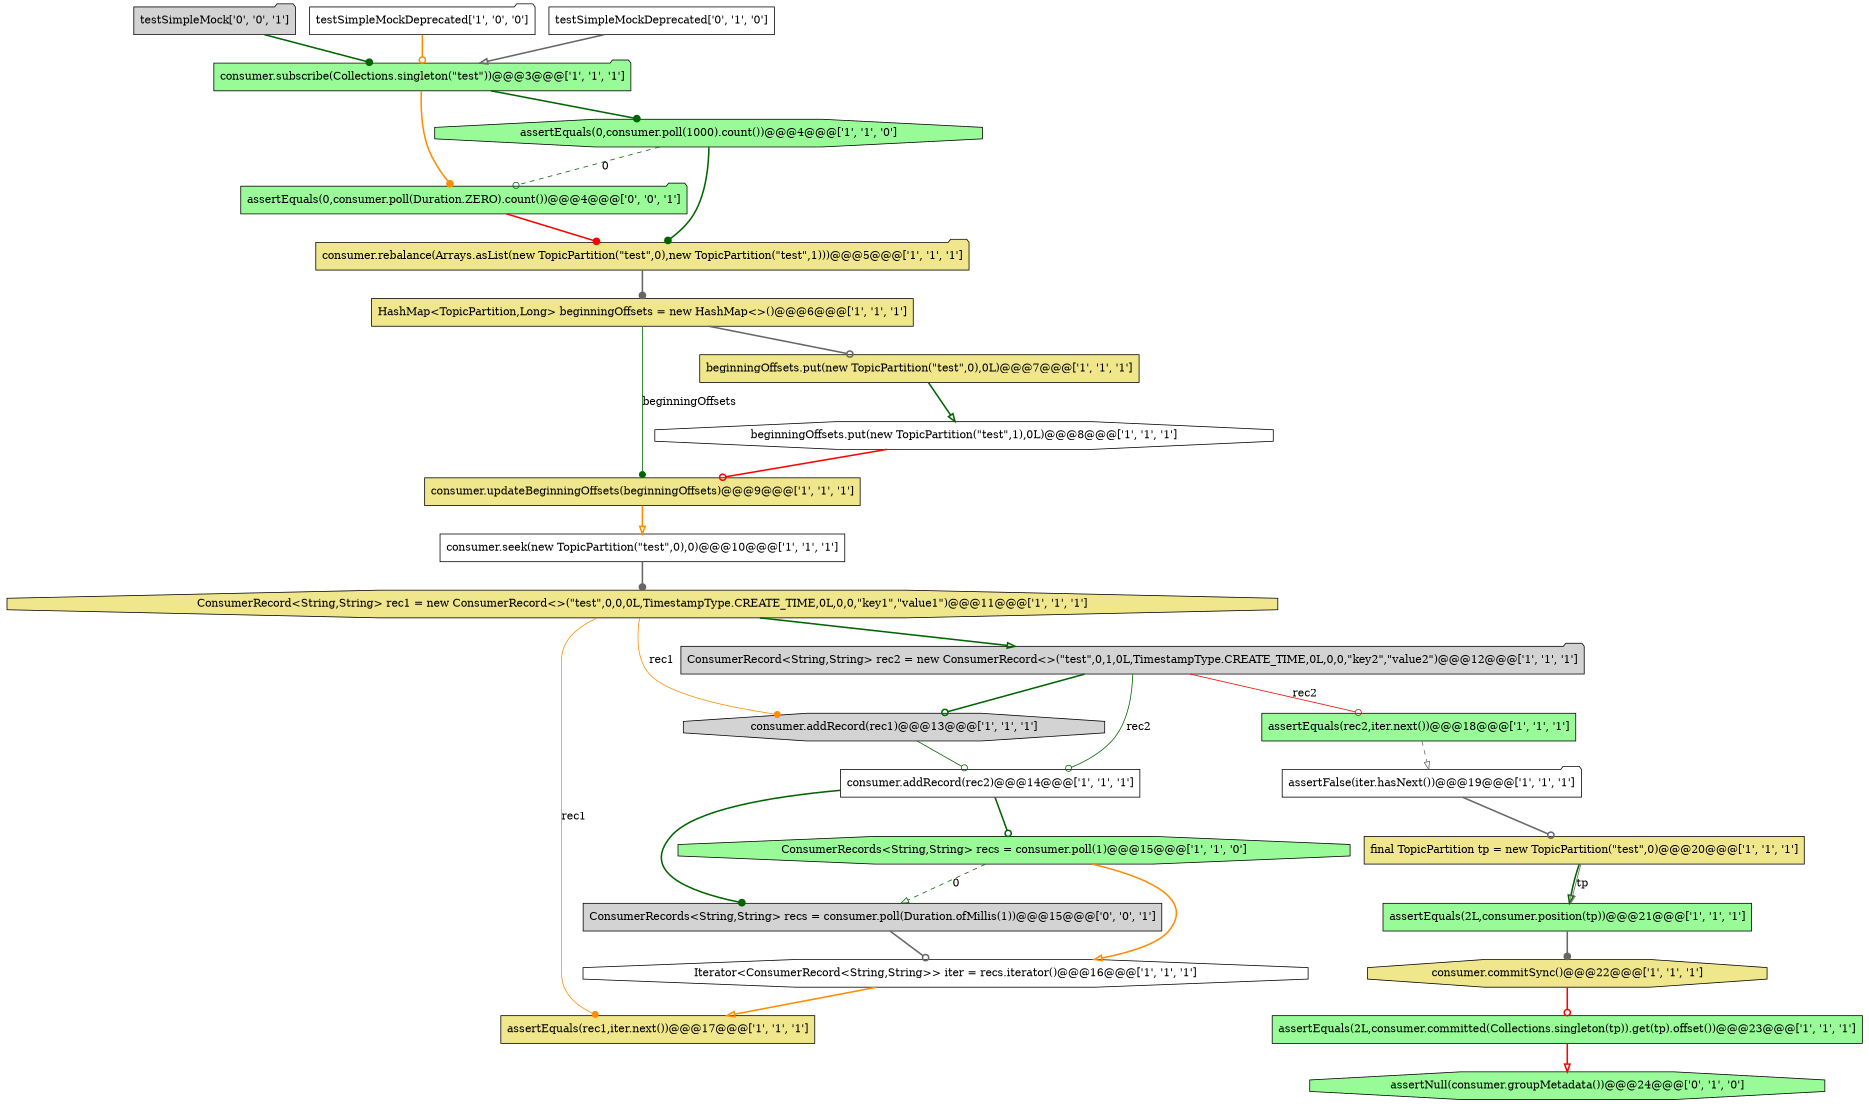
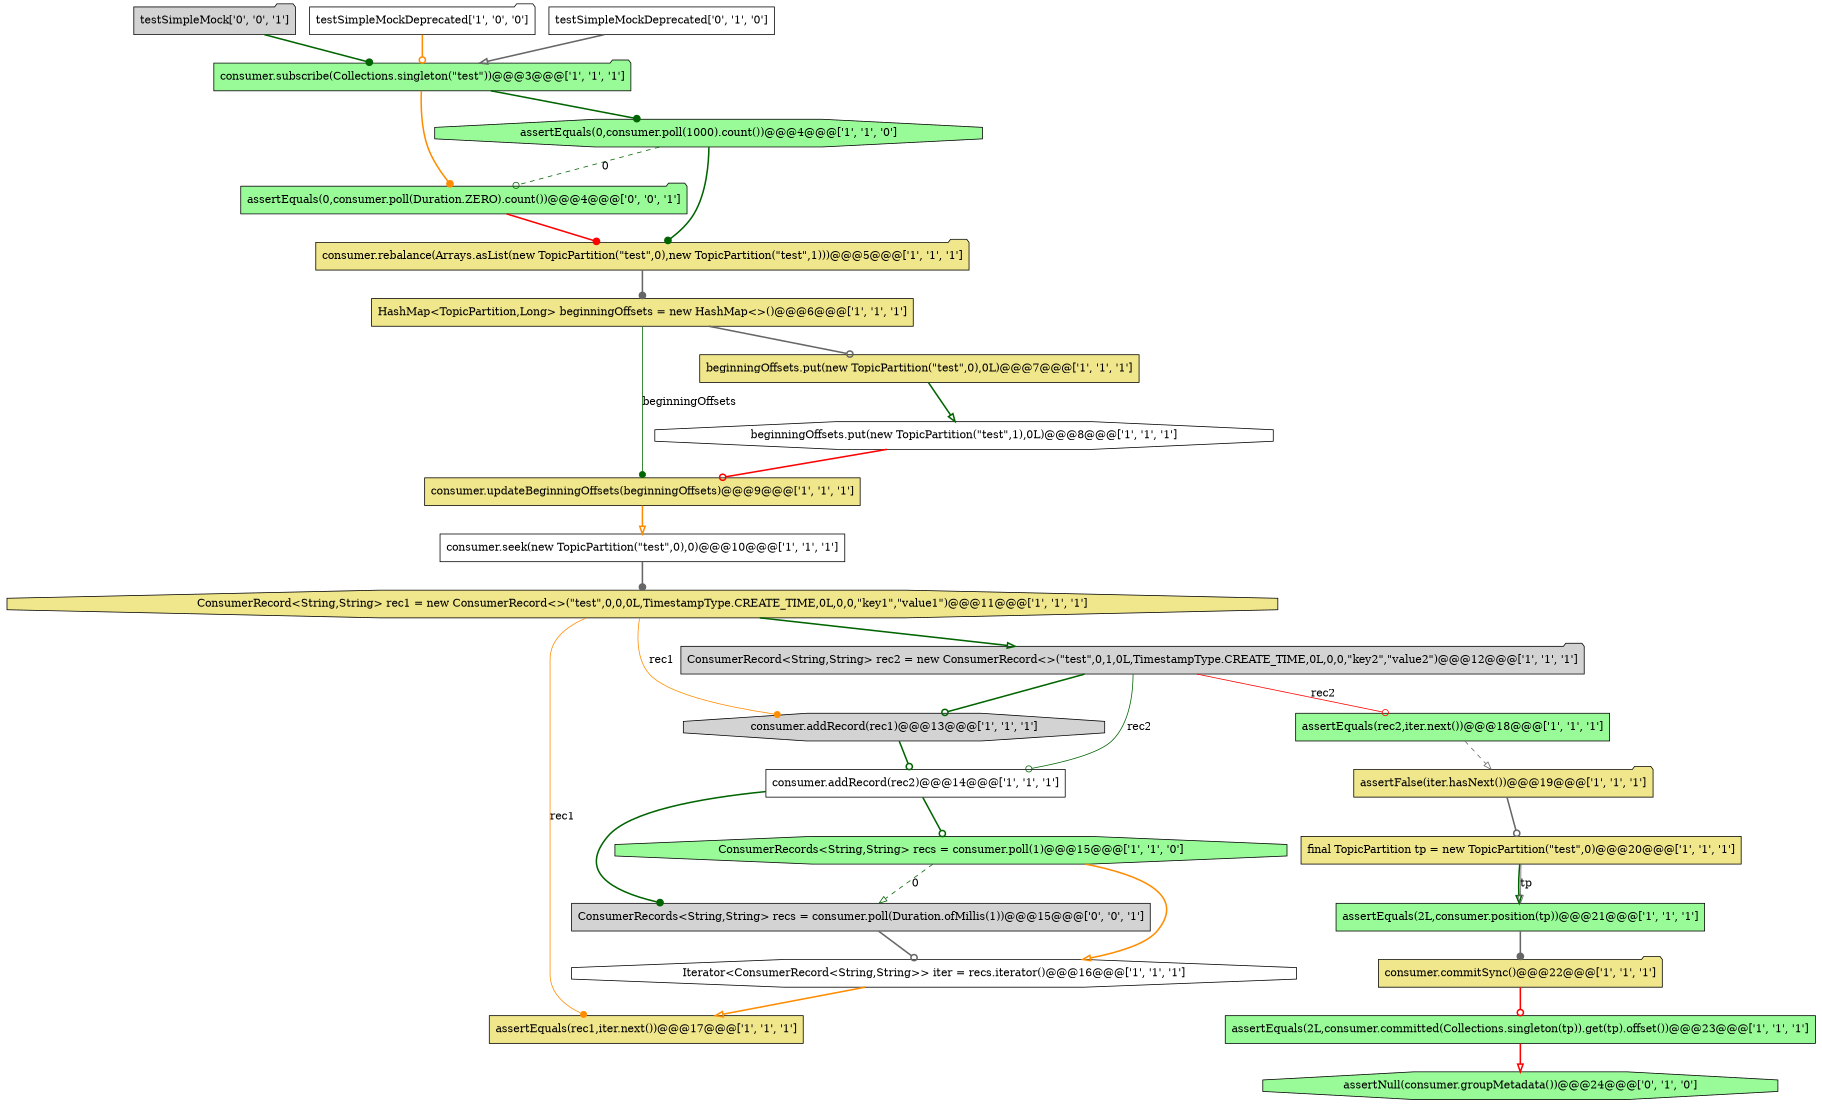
edge "consumer.addRecord(rec1)@@@13@@@['1', '1', '1']" -> "consumer.addRecord(rec2)@@@14@@@['1', '1', '1']": style solid -> bold
node "assertFalse(iter.hasNext())@@@19@@@['1', '1', '1']": fillcolor white -> khaki
node "consumer.commitSync()@@@22@@@['1', '1', '1']": shape octagon -> folder
